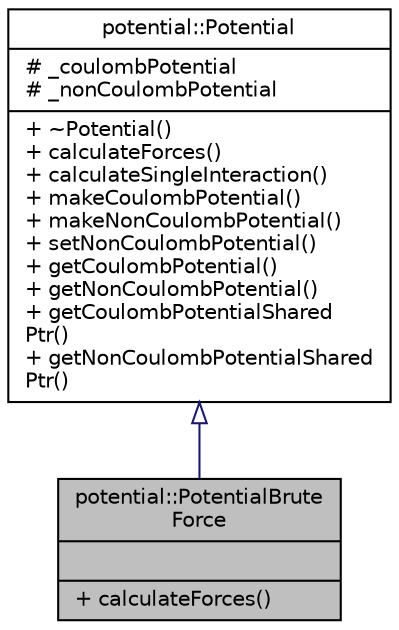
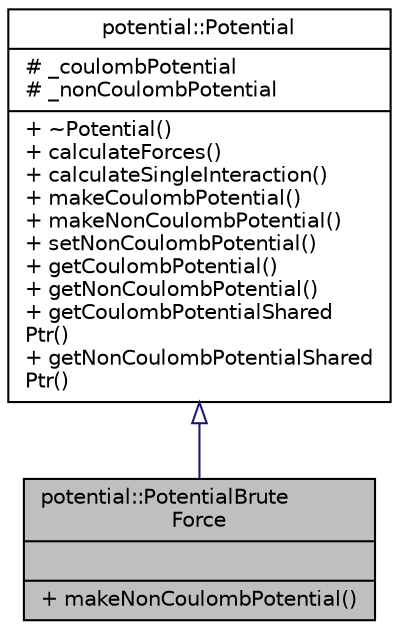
node "potential::PotentialBrute": text "+ calculateForces()" -> "+ makeNonCoulombPotential()"
